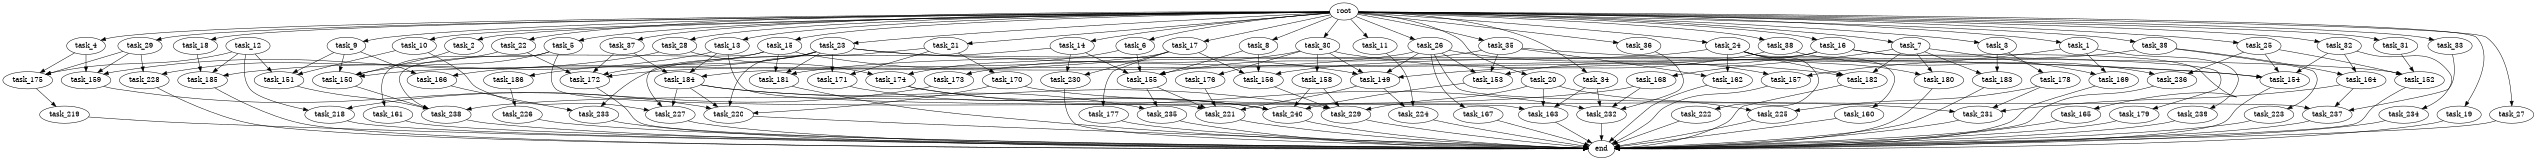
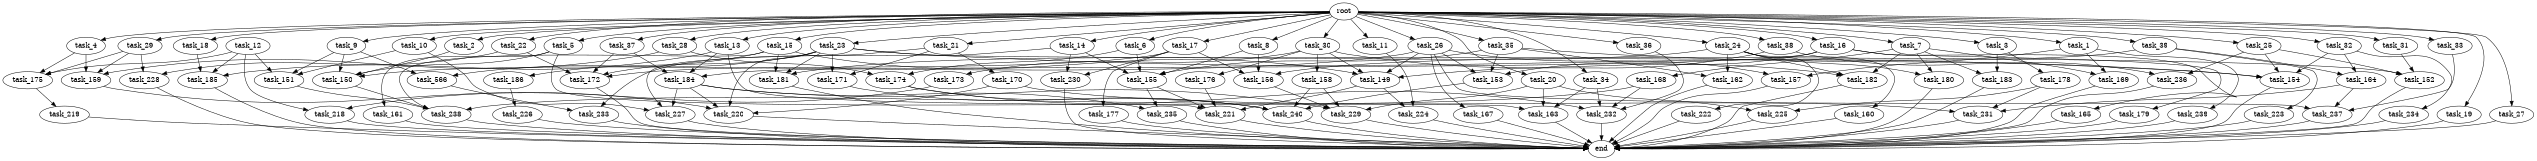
node "task_166": label "task_166" -> "task_566"
